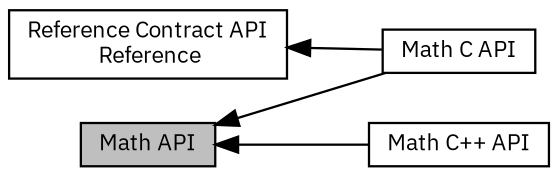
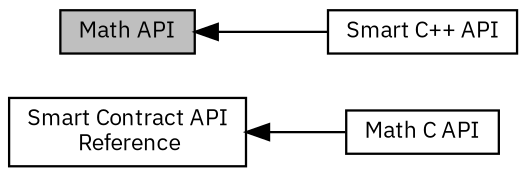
node "Reference Contract API Reference": label "Reference Contract API Reference" -> "Smart Contract API Reference"
edge "Math C API" -> "Math API": removed
node "Math C++ API": label "Math C++ API" -> "Smart C++ API"
